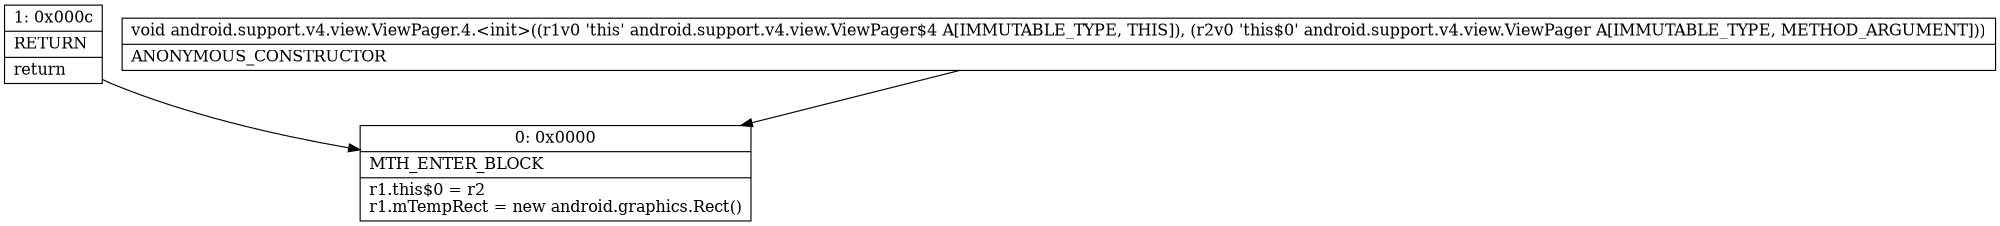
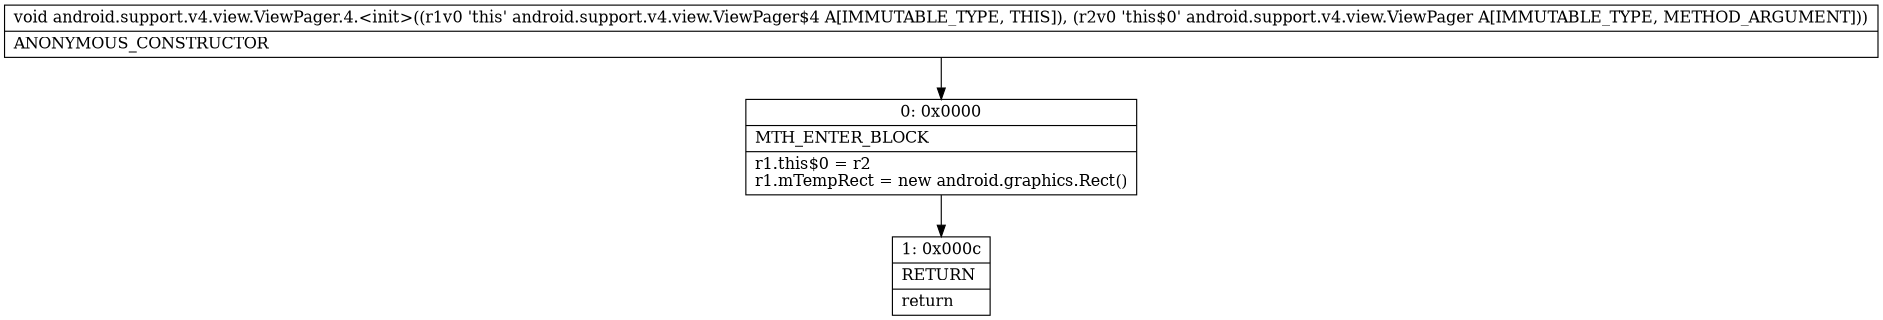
edge "1: 0x000c" -> "0: 0x0000": reversed
